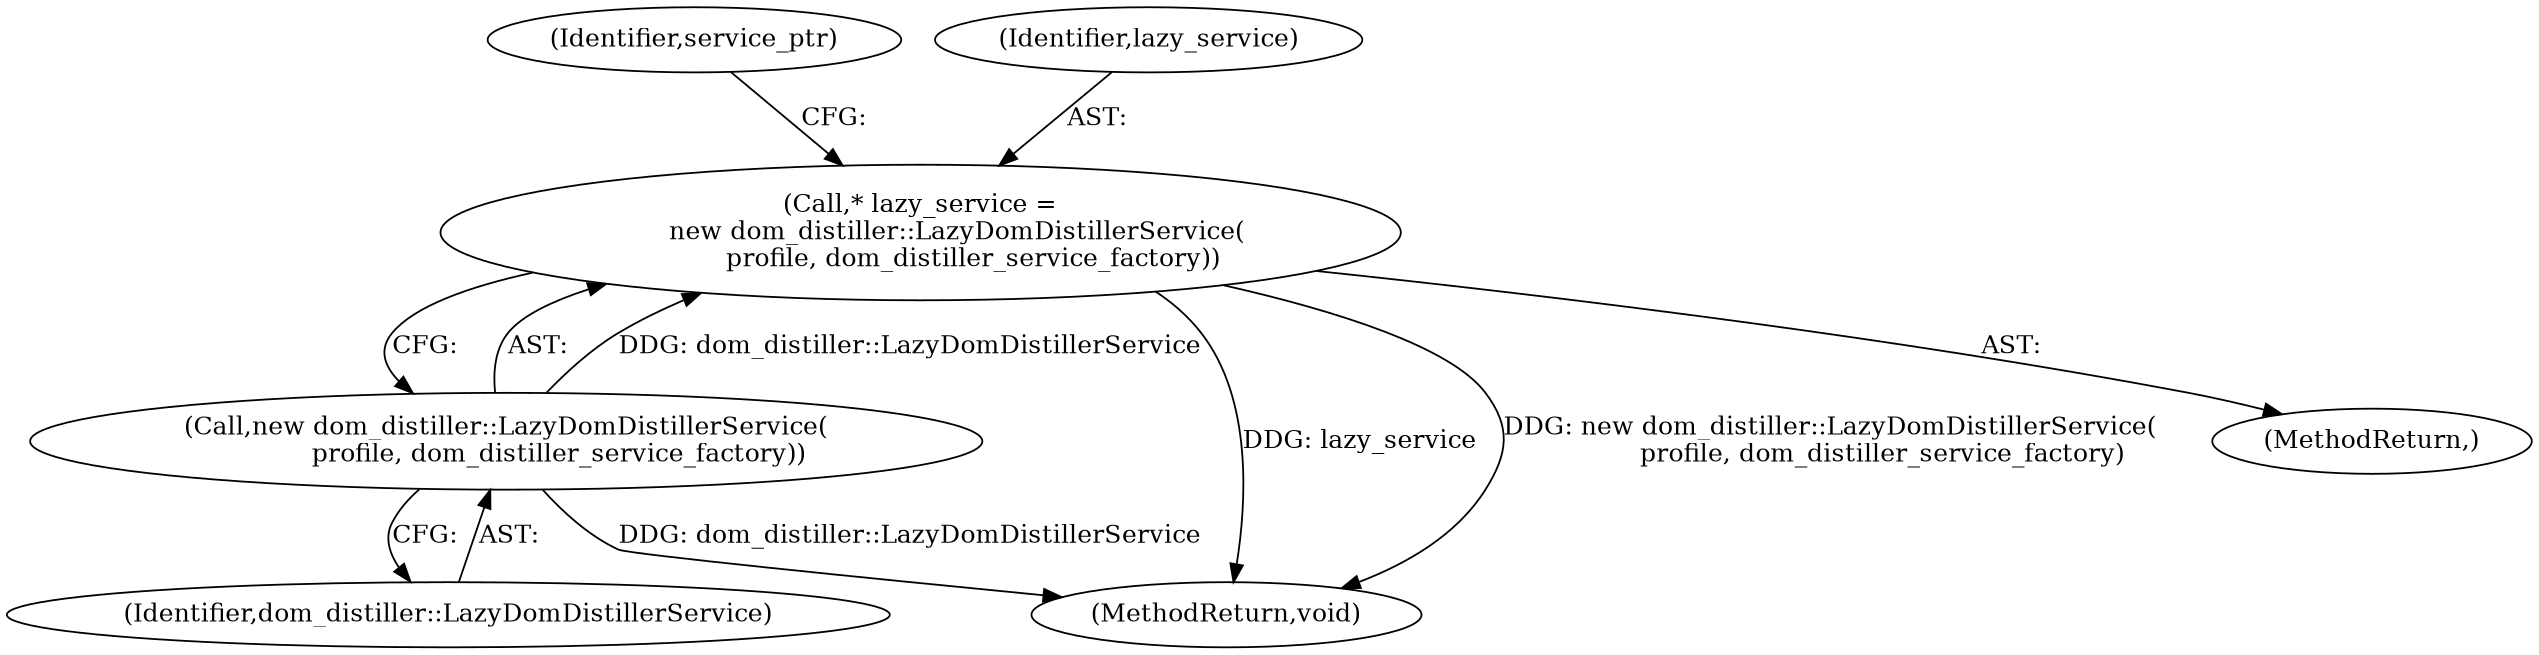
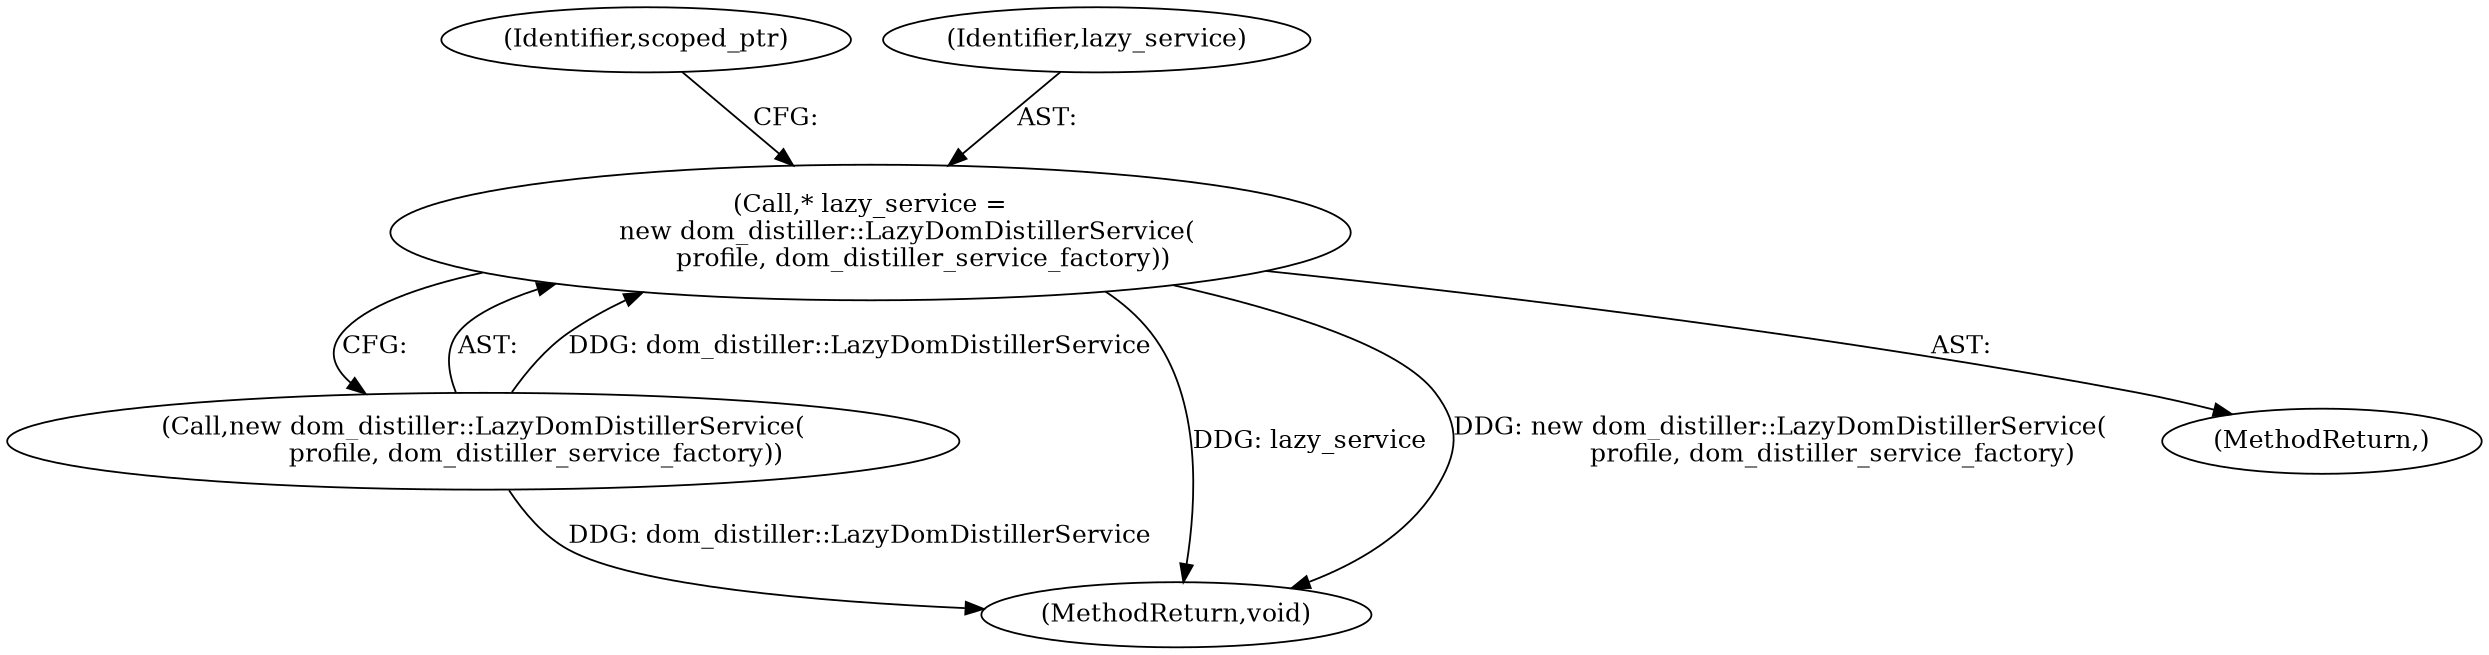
node "(Identifier,service_ptr)": label "(Identifier,service_ptr)" -> "(Identifier,scoped_ptr)"
node "(Identifier,dom_distiller::LazyDomDistillerService)": removed
